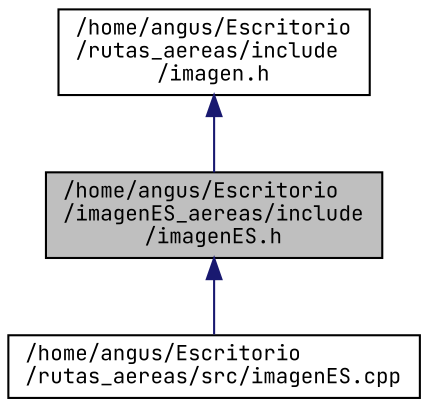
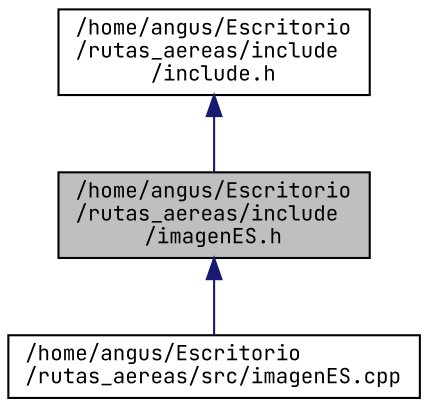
node "/home/angus/Escritorio /rutas_aereas/include /imagen.h": label "/home/angus/Escritorio /rutas_aereas/include /imagen.h" -> "/home/angus/Escritorio /rutas_aereas/include /include.h"
node "/home/angus/Escritorio /imagenES_aereas/include /imagenES.h": label "/home/angus/Escritorio /imagenES_aereas/include /imagenES.h" -> "/home/angus/Escritorio /rutas_aereas/include /imagenES.h"
